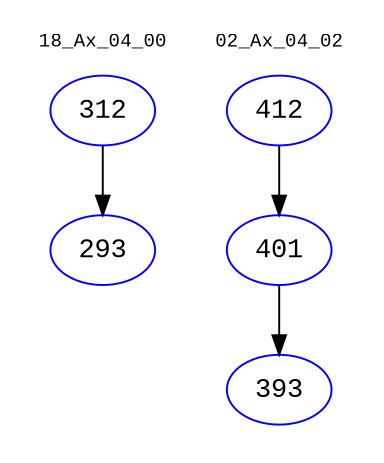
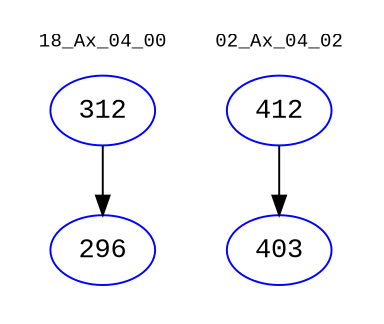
node "293": label "293" -> "296"
node "401": label "401" -> "403"
node "393": removed
